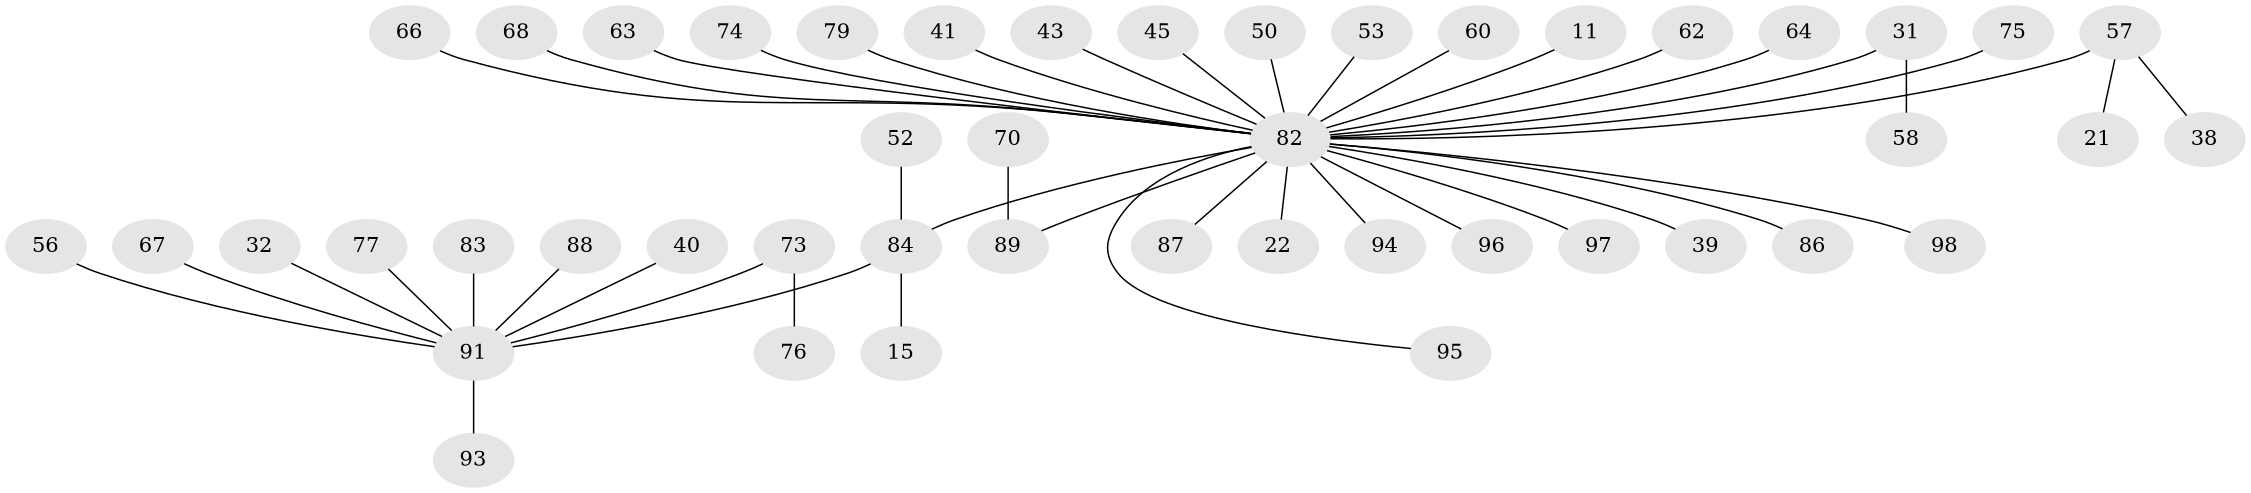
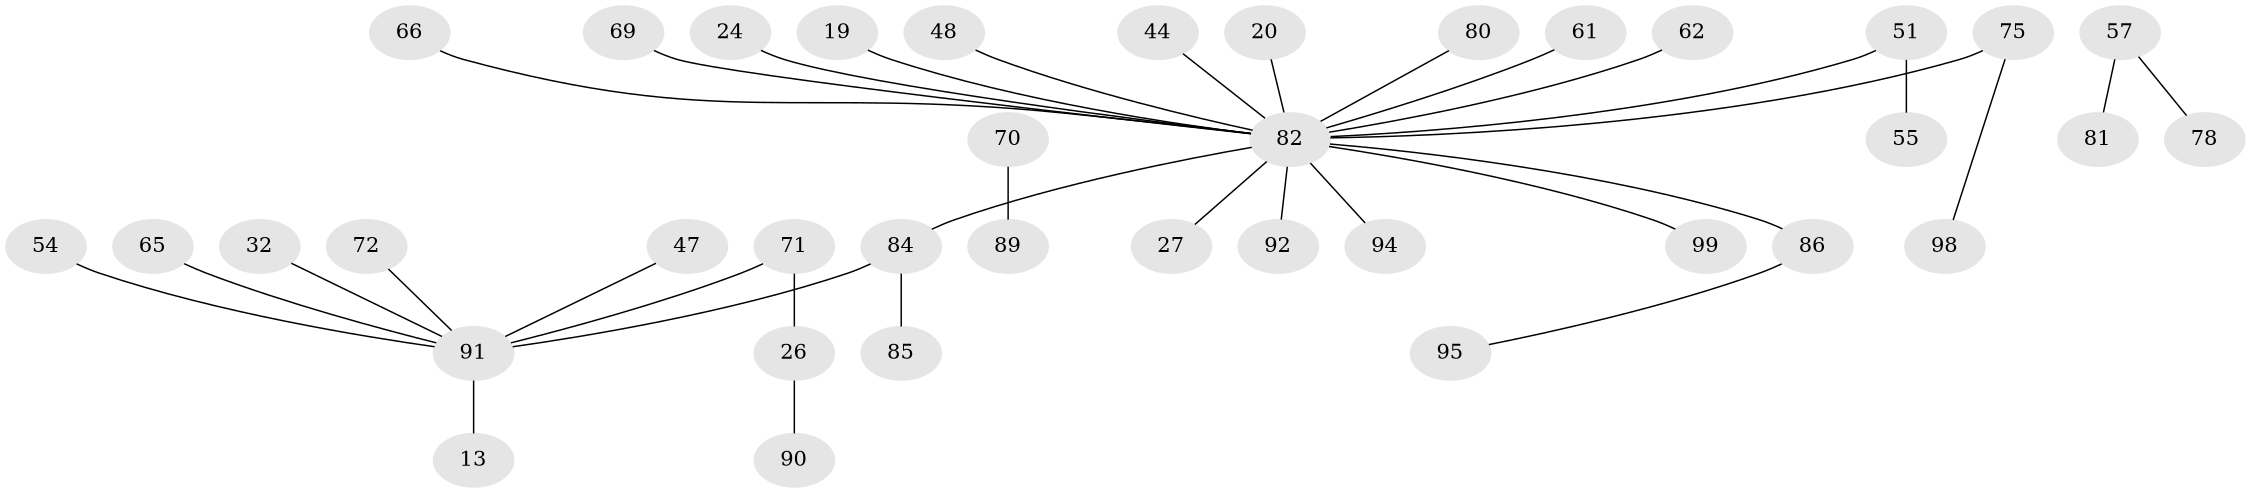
node "68": removed
node "63": label "63" -> "69"
node "74": label "74" -> "24"
node "79": label "79" -> "19"
node "41": label "41" -> "48"
node "43": removed
node "45": label "45" -> "44"
node "50": label "50" -> "20"
node "53": removed
node "60": label "60" -> "80"
node "11": label "11" -> "61"
node "64": removed
node "31": label "31" -> "51"
edge "57" -- "82": removed
node "52": removed
node "58": label "58" -> "55"
node "21": label "21" -> "81"
node "38": label "38" -> "78"
edge "82" -- "98": now "75" -- "98"
edge "82" -- "89": removed
node "56": label "56" -> "54"
node "67": label "67" -> "65"
node "77": label "77" -> "72"
node "83": removed
node "88": removed
node "40": label "40" -> "47"
node "73": label "73" -> "71"
node "87": label "87" -> "27"
node "22": label "22" -> "92"
node "96": removed
node "97": removed
node "39": label "39" -> "99"
edge "82" -- "95": now "86" -- "95"
node "76": label "76" -> "26"
node "15": label "15" -> "85"
node "93": label "93" -> "13"
node "90": added
